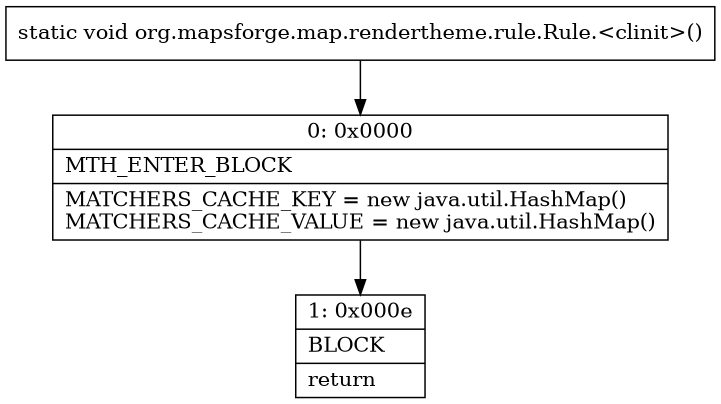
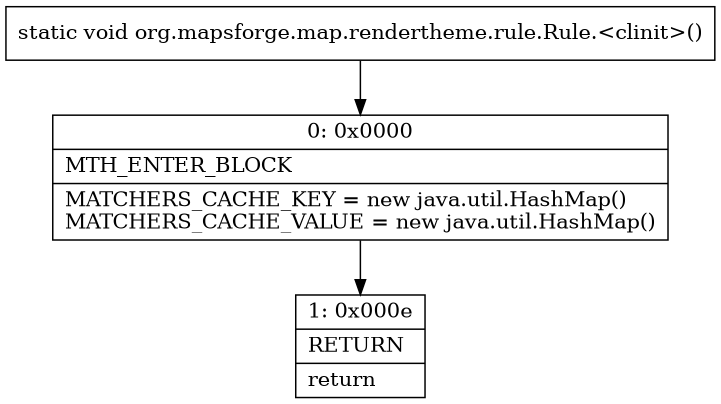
node "1: 0x000e": text "BLOCK" -> "RETURN"
